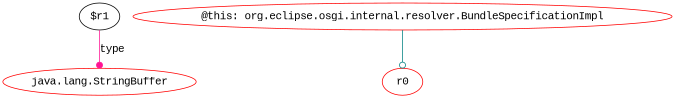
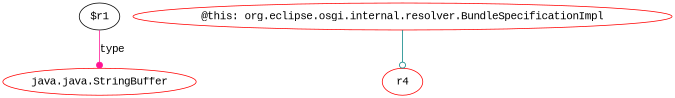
node "java.lang.StringBuffer": label "java.lang.StringBuffer" -> "java.java.StringBuffer"
node "r0": label "r0" -> "r4"
